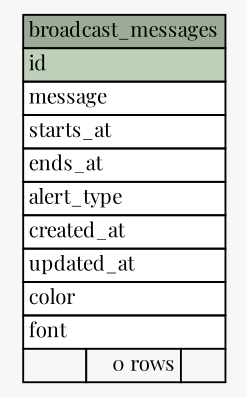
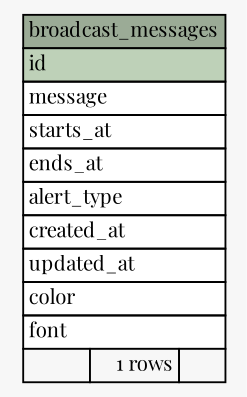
node "broadcast_messages": text "0 rows" -> "1 rows"
